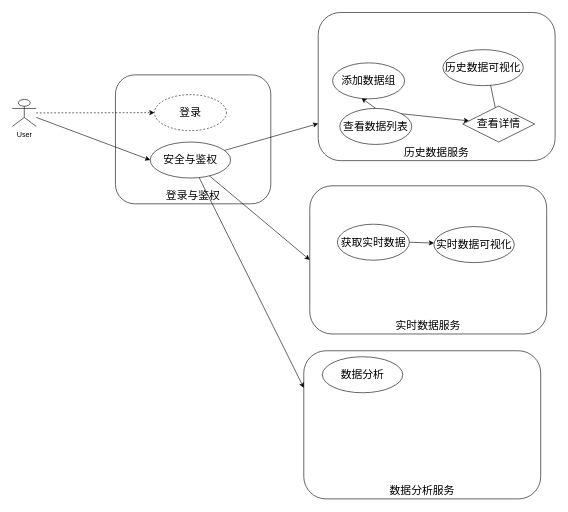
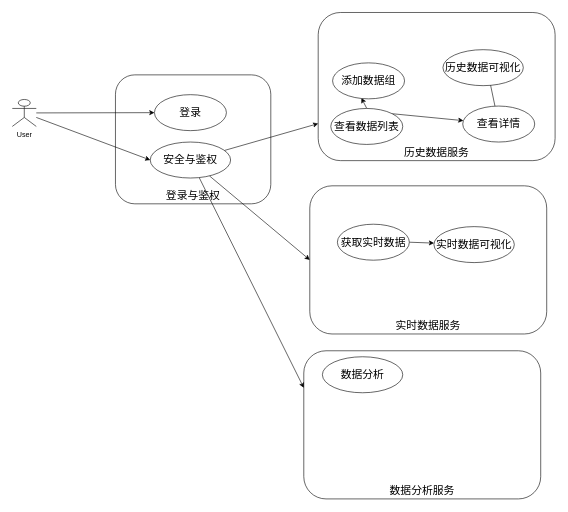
edge "User" -> "登录": style dashed -> solid
node "登录": style dashed -> solid
node "查看详情": shape diamond -> ellipse
node "查看数据列表": moved (376, 126) -> (367, 126)
